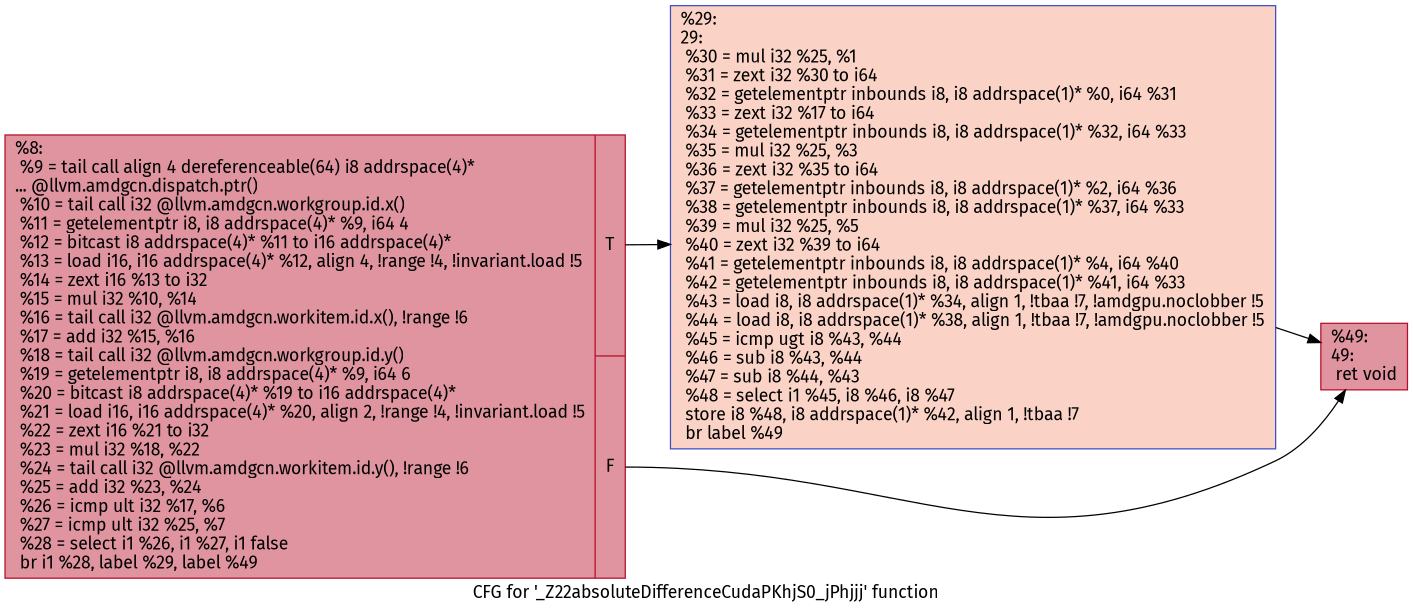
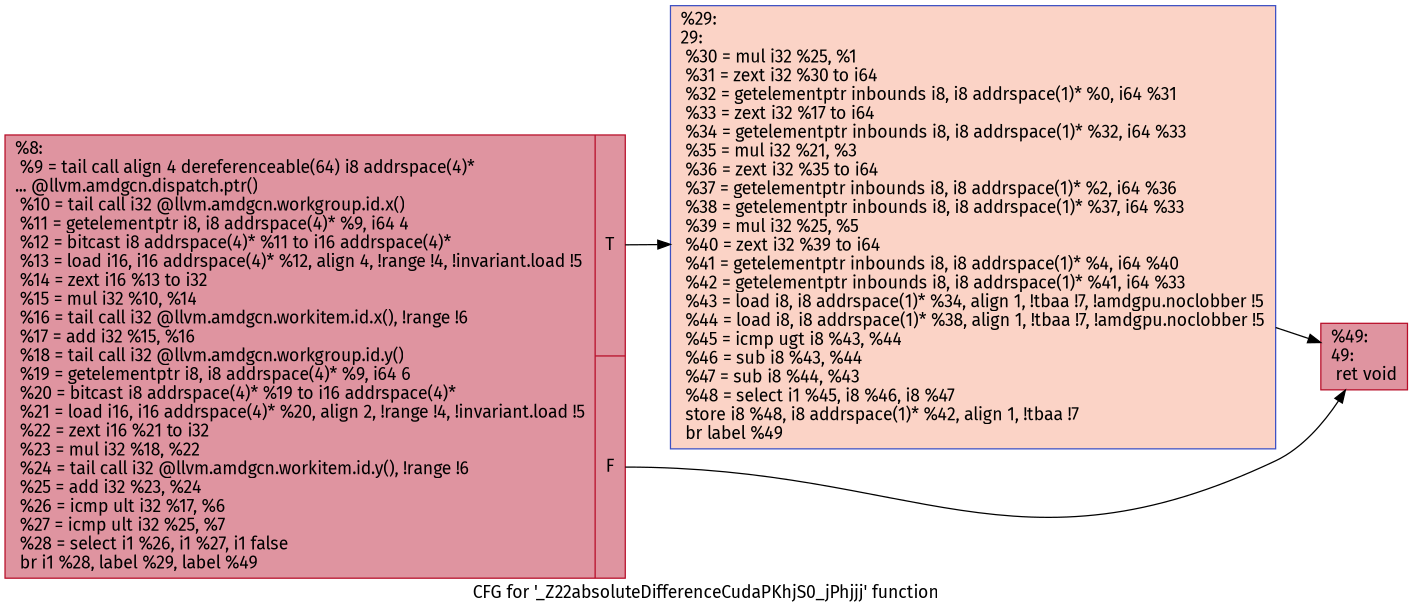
node "%29:": text "%35 = mul i32 %25, %3" -> "%35 = mul i32 %21, %3"
